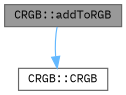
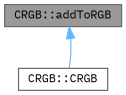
edge "CRGB::addToRGB" -> "CRGB::CRGB": reversed
